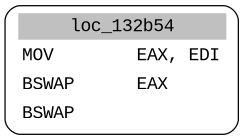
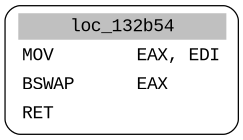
node "loc_132b54": text "BSWAP" -> "RET"
